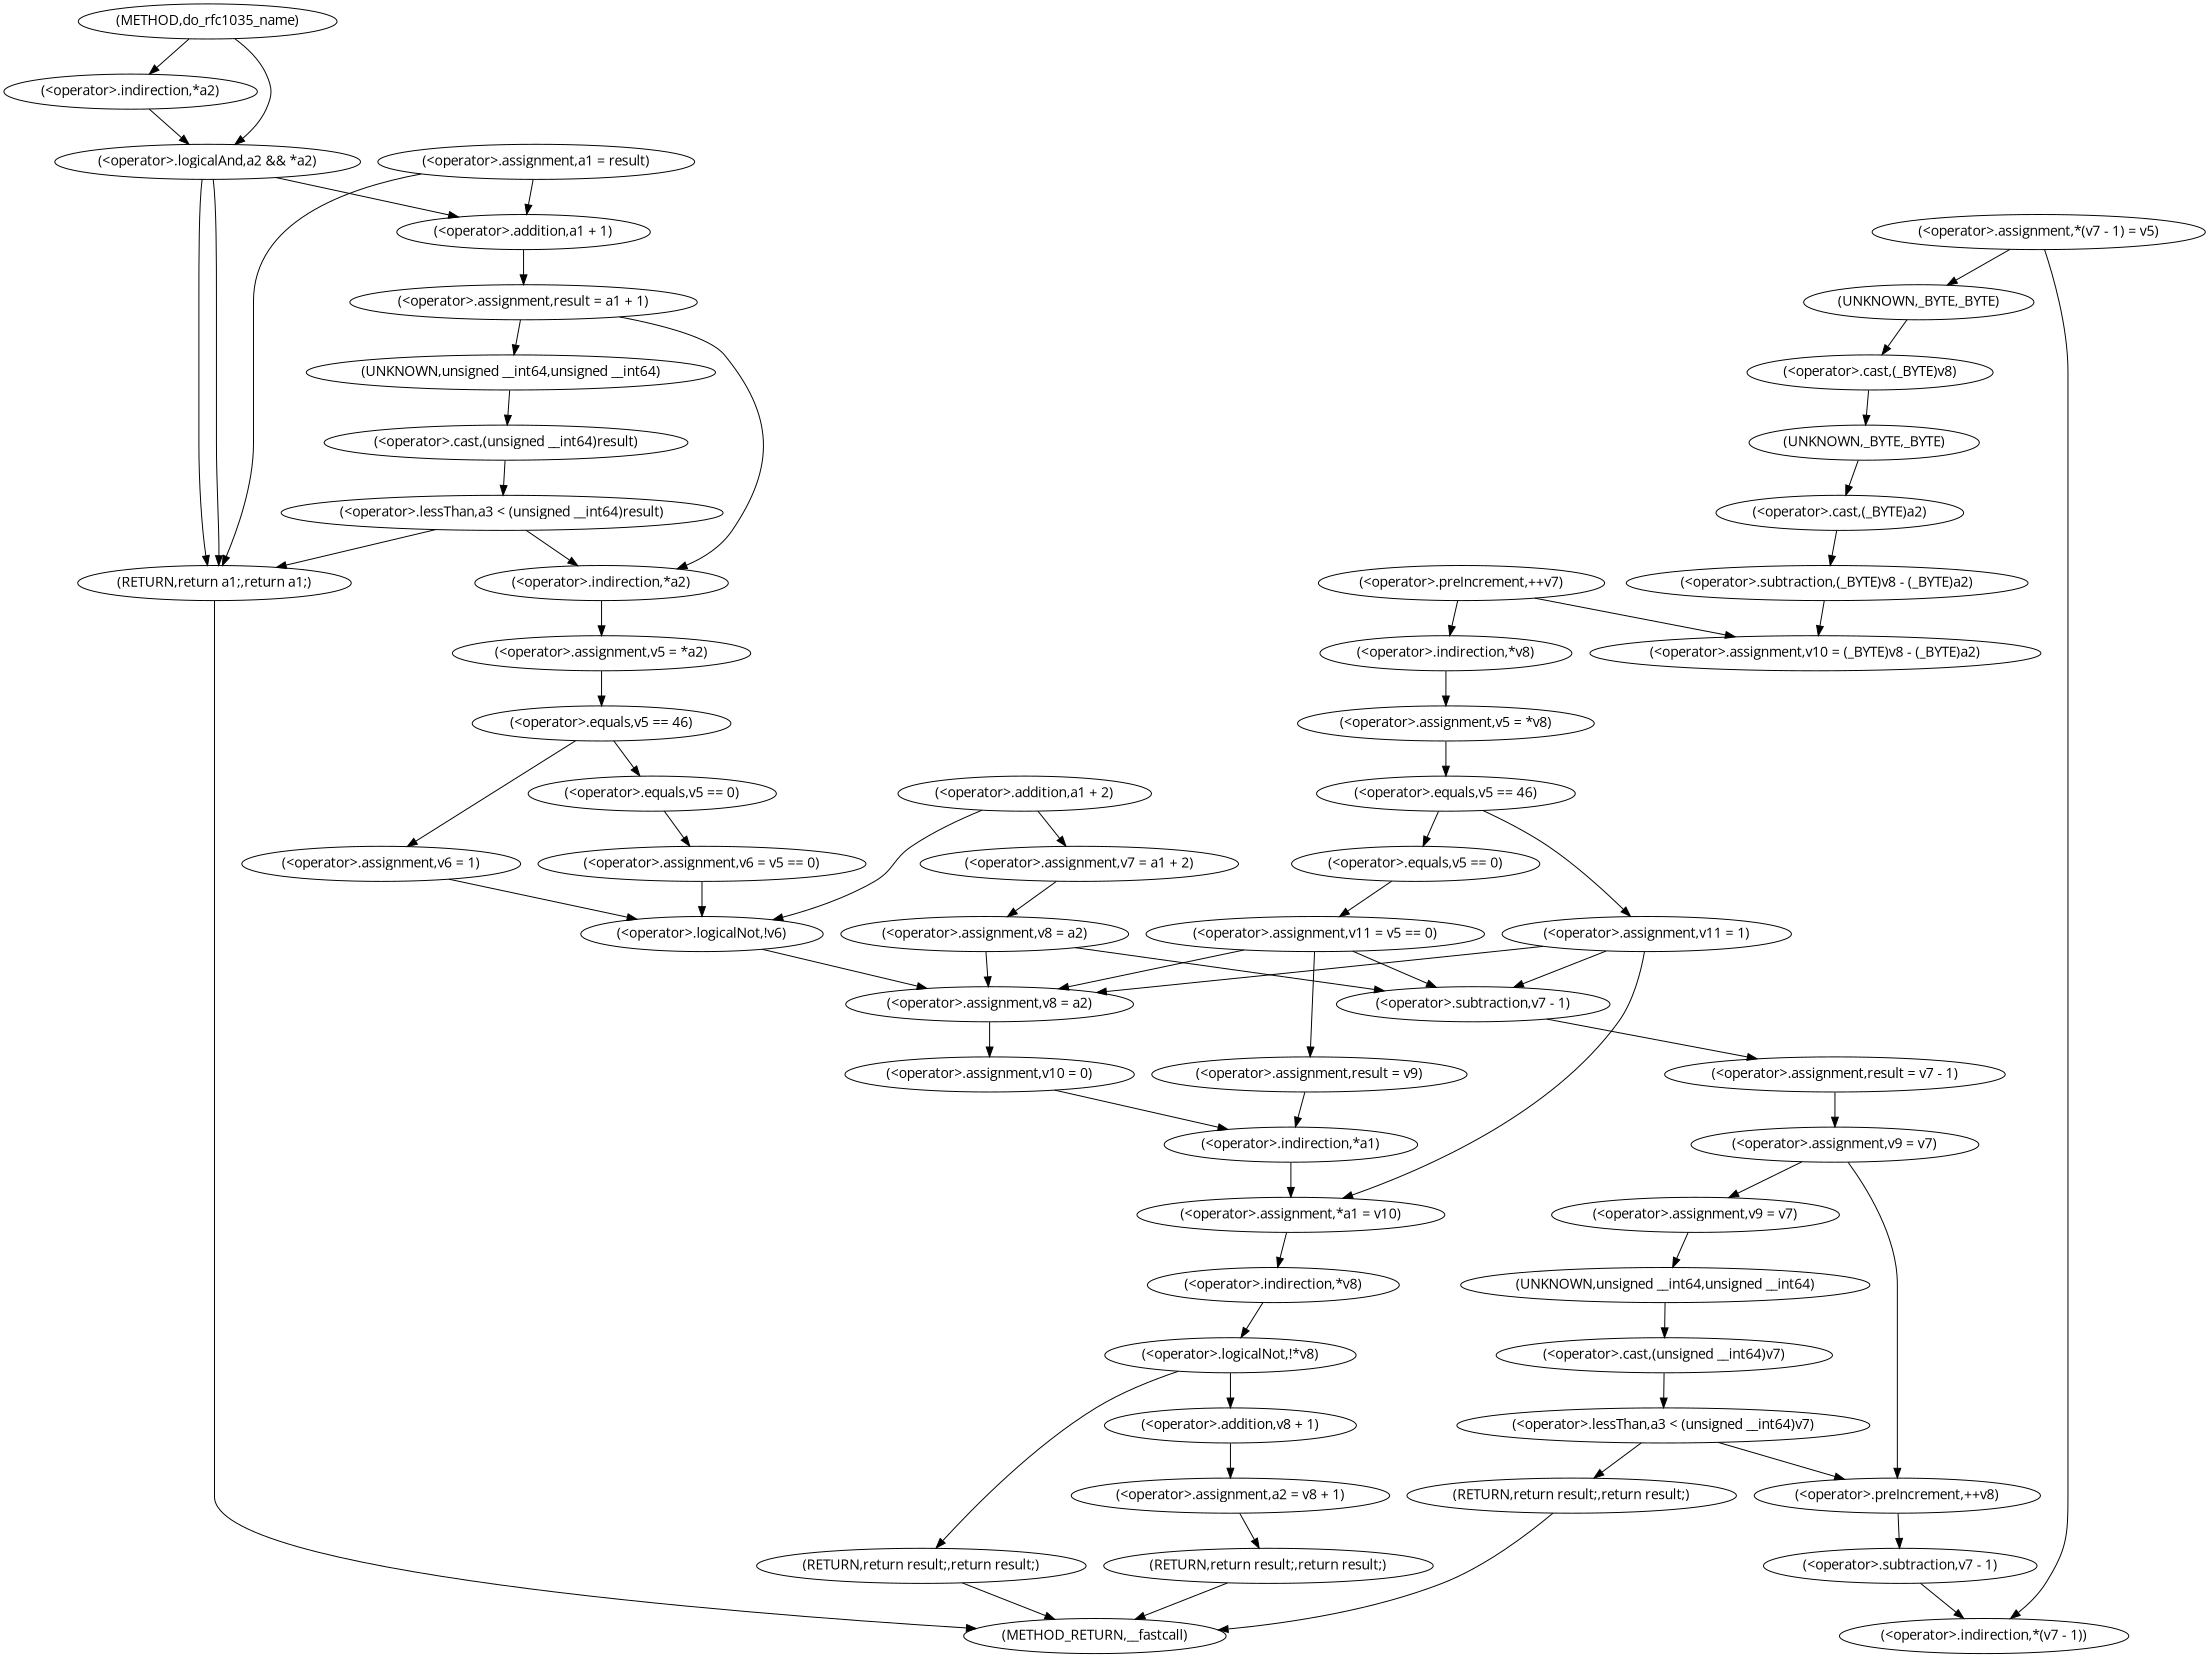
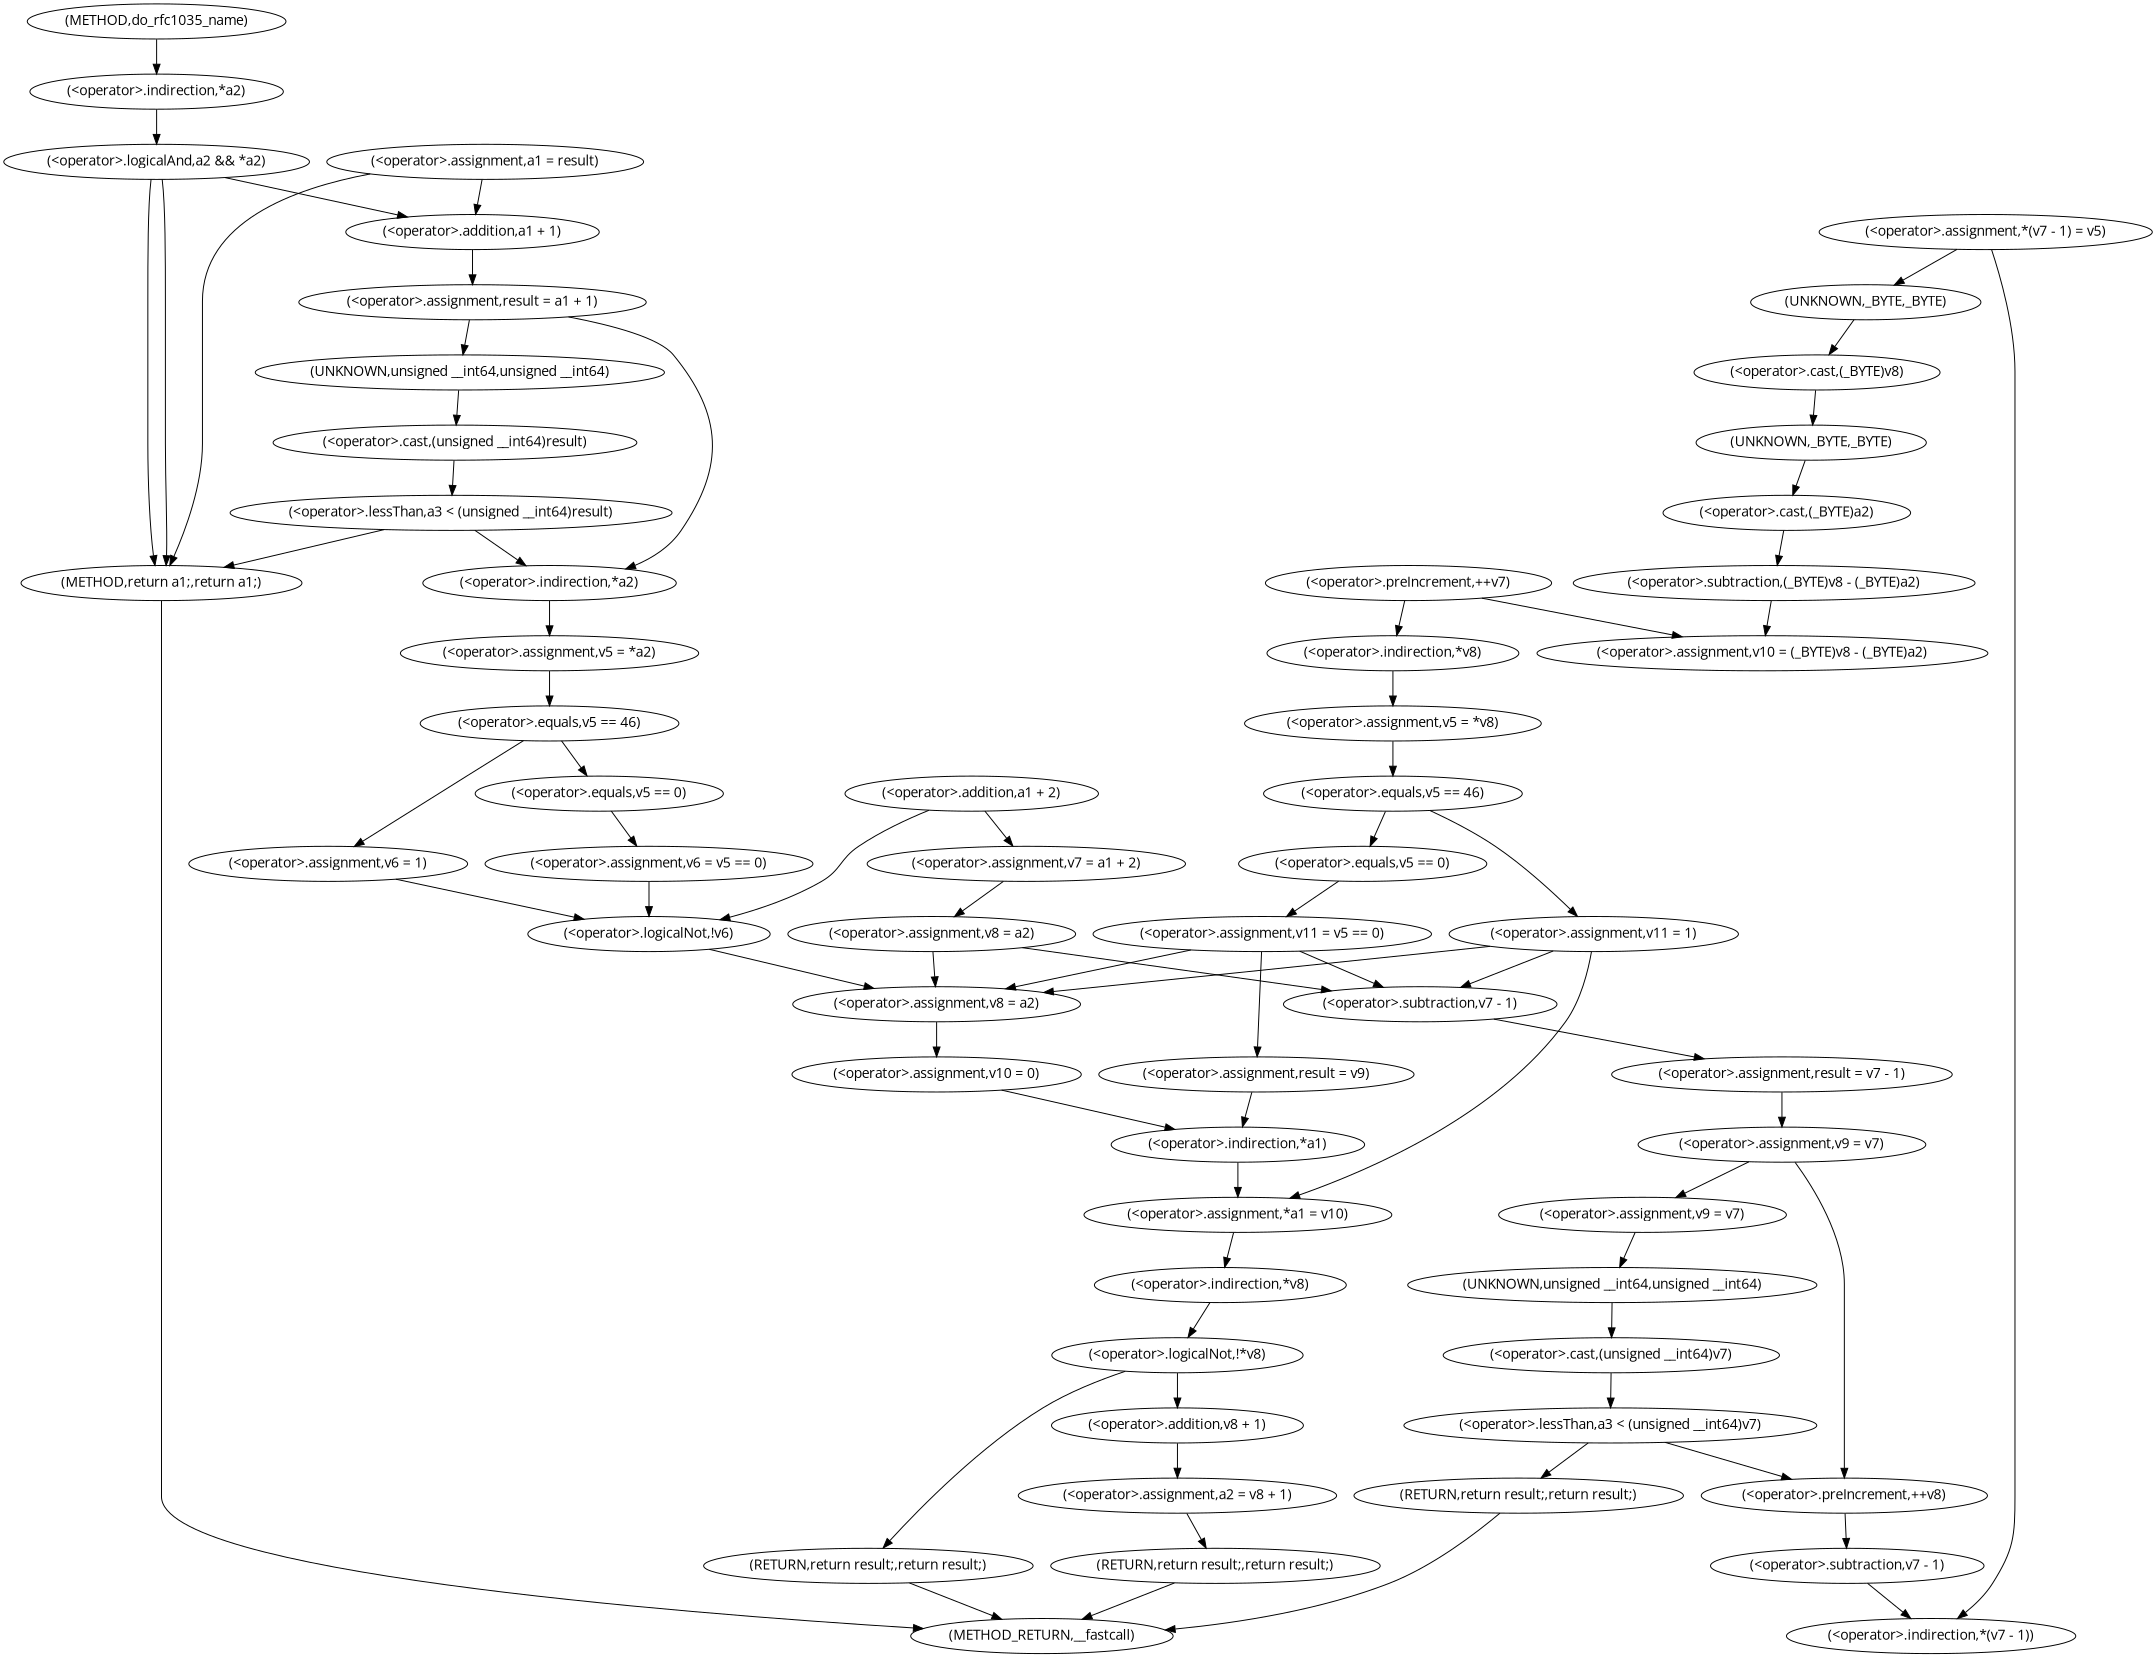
edge "(METHOD,do_rfc1035_name)" -> "(<operator>.logicalAnd,a2 && *a2)": removed
node "(RETURN,return a1;,return a1;)": label "(RETURN,return a1;,return a1;)" -> "(METHOD,return a1;,return a1;)"
